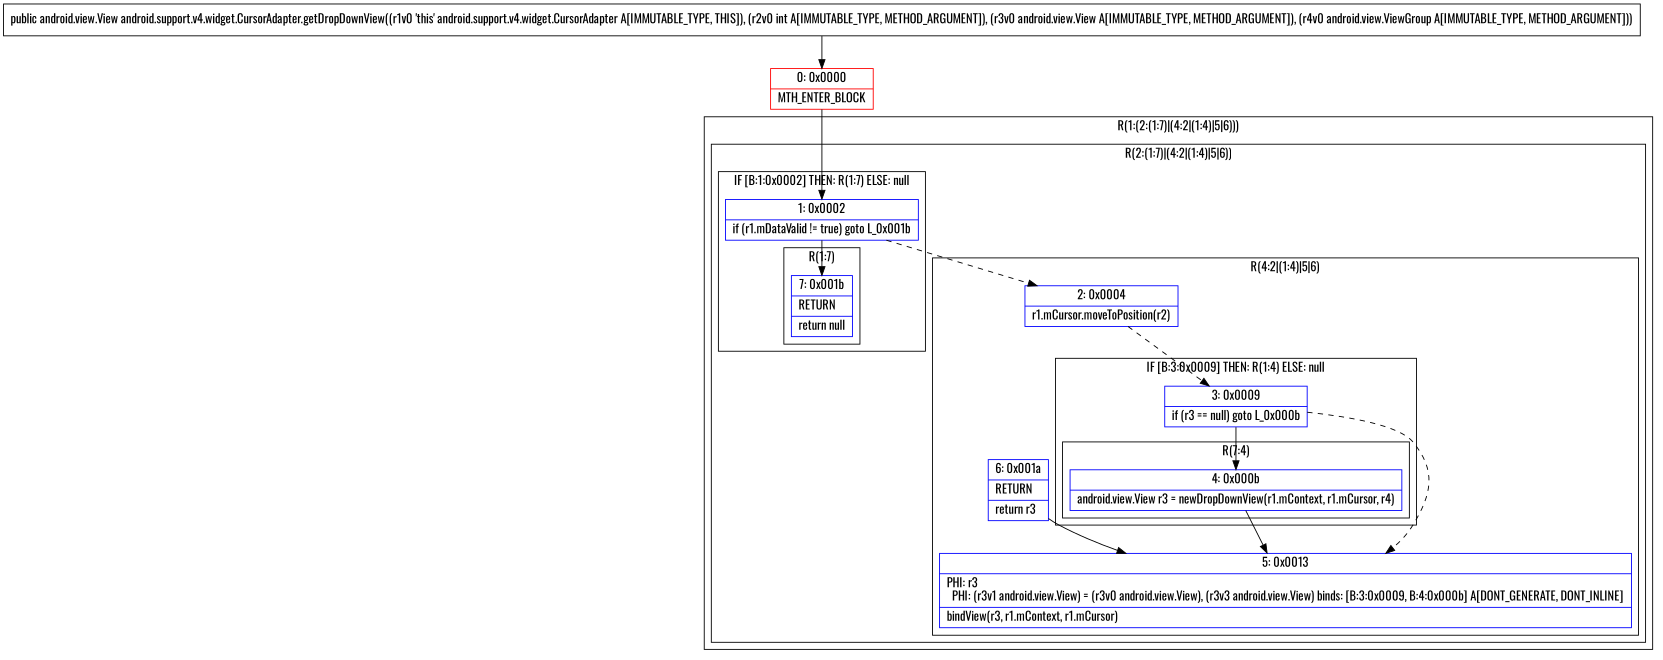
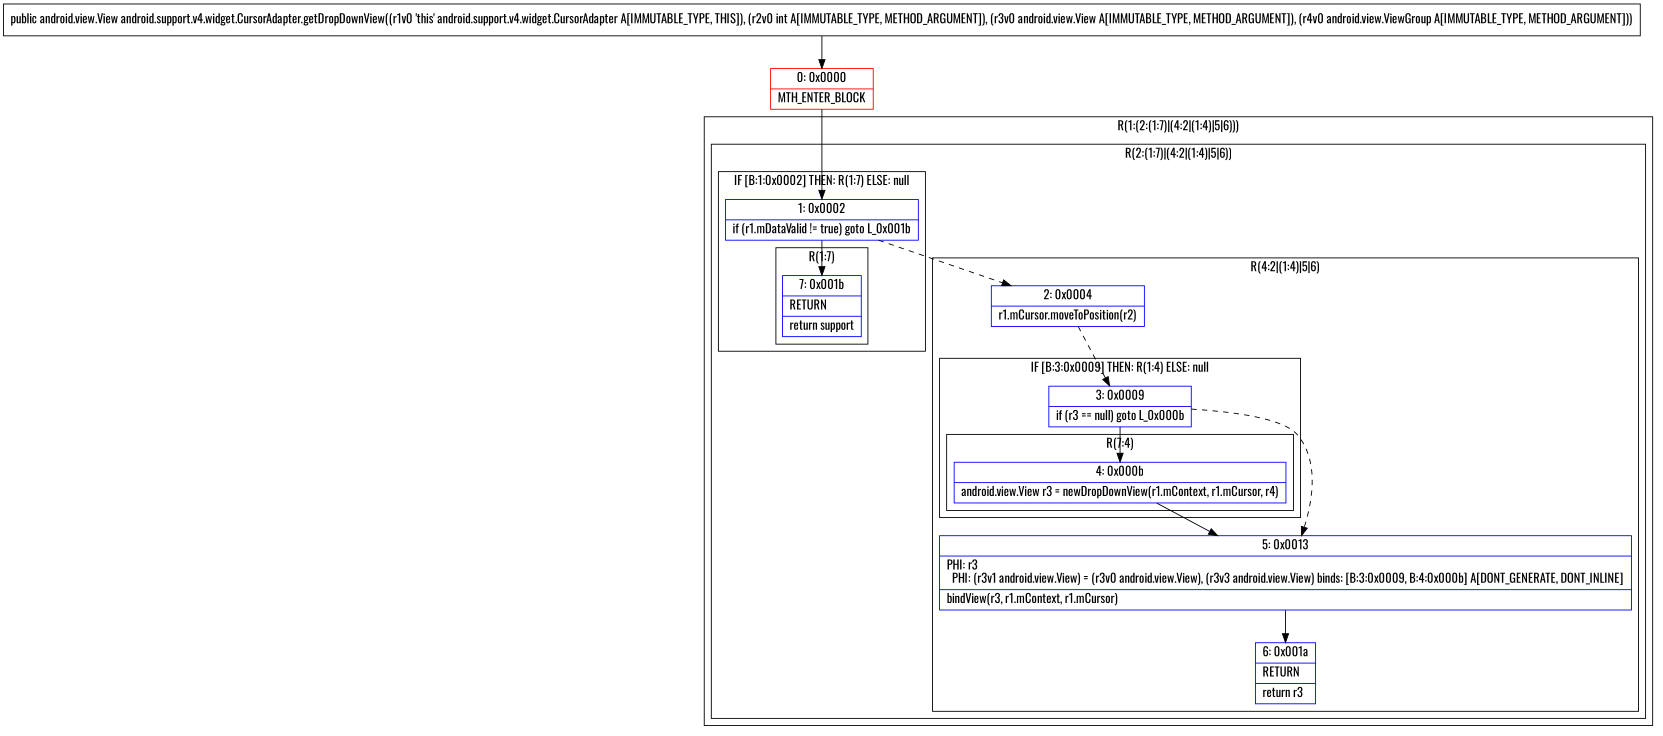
node "7: 0x001b": text "return null" -> "return support"
edge "6: 0x001a" -> "5: 0x0013": reversed
